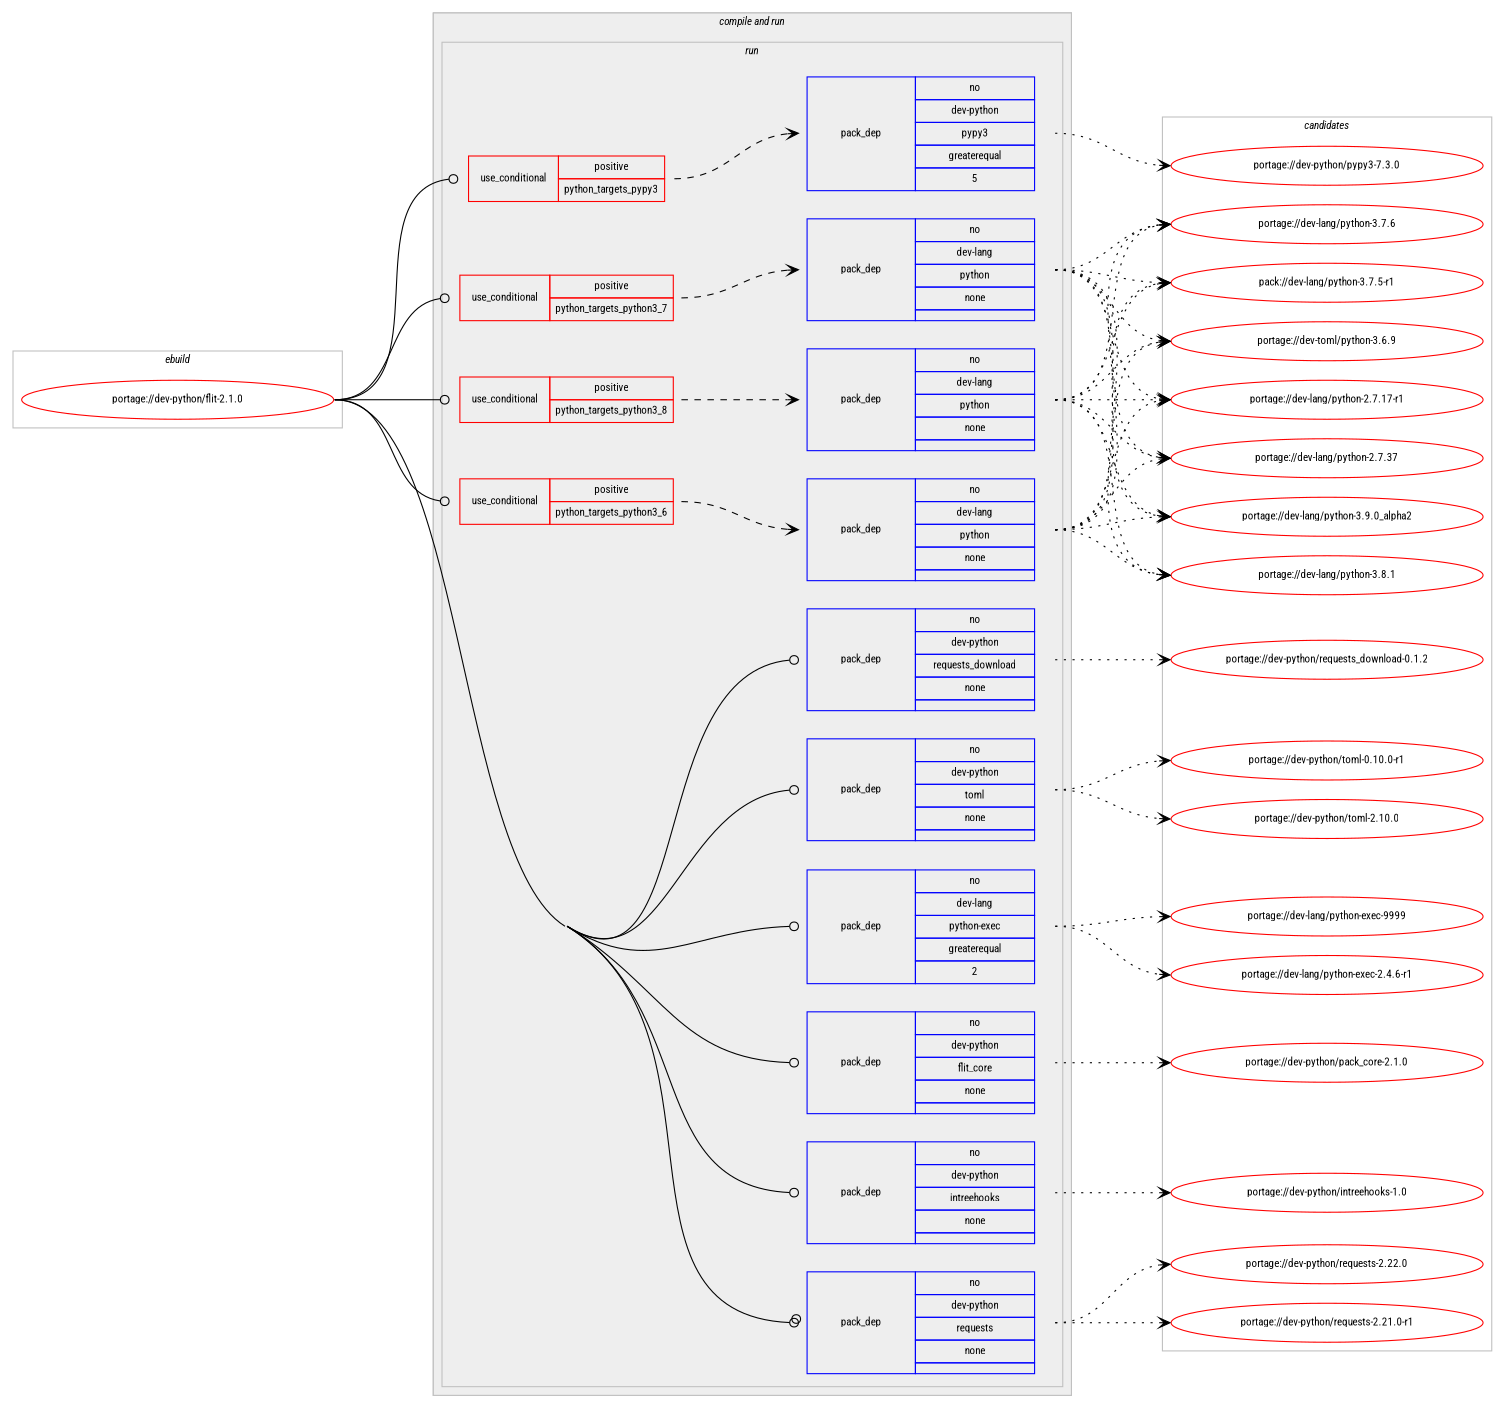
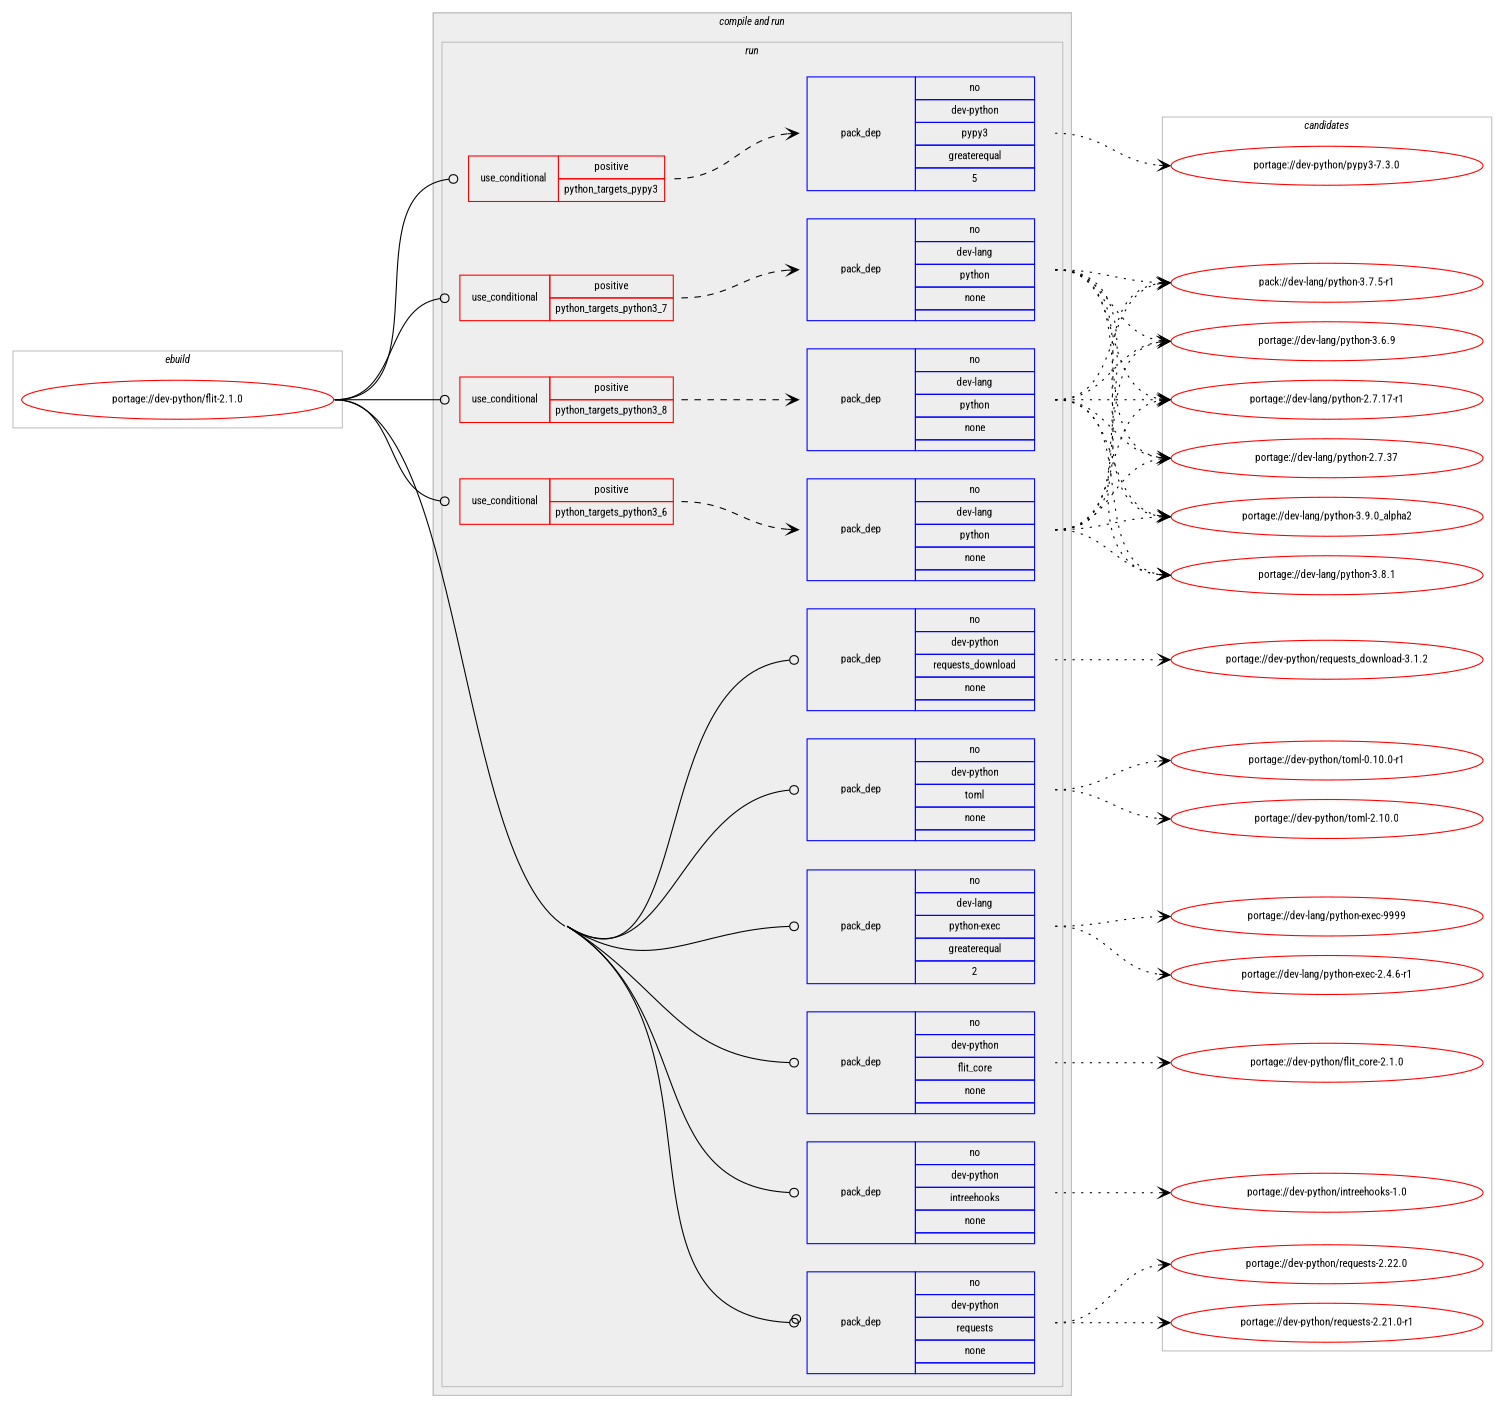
node "portage://dev-lang/python-3.7.6": removed
node "portage://dev-toml/python-3.6.9": label "portage://dev-toml/python-3.6.9" -> "portage://dev-lang/python-3.6.9"
node "portage://dev-python/requests_download-0.1.2": label "portage://dev-python/requests_download-0.1.2" -> "portage://dev-python/requests_download-3.1.2"
node "portage://dev-python/pack_core-2.1.0": label "portage://dev-python/pack_core-2.1.0" -> "portage://dev-python/flit_core-2.1.0"
